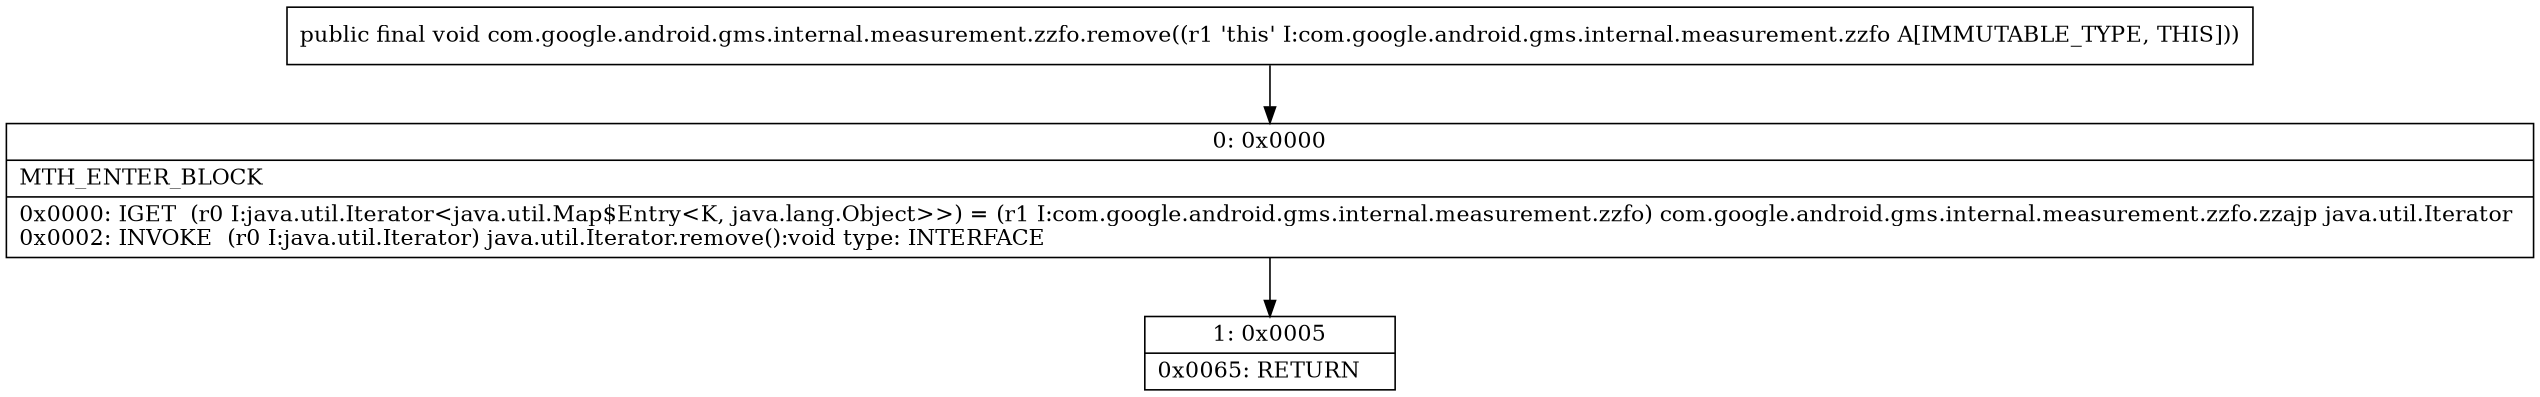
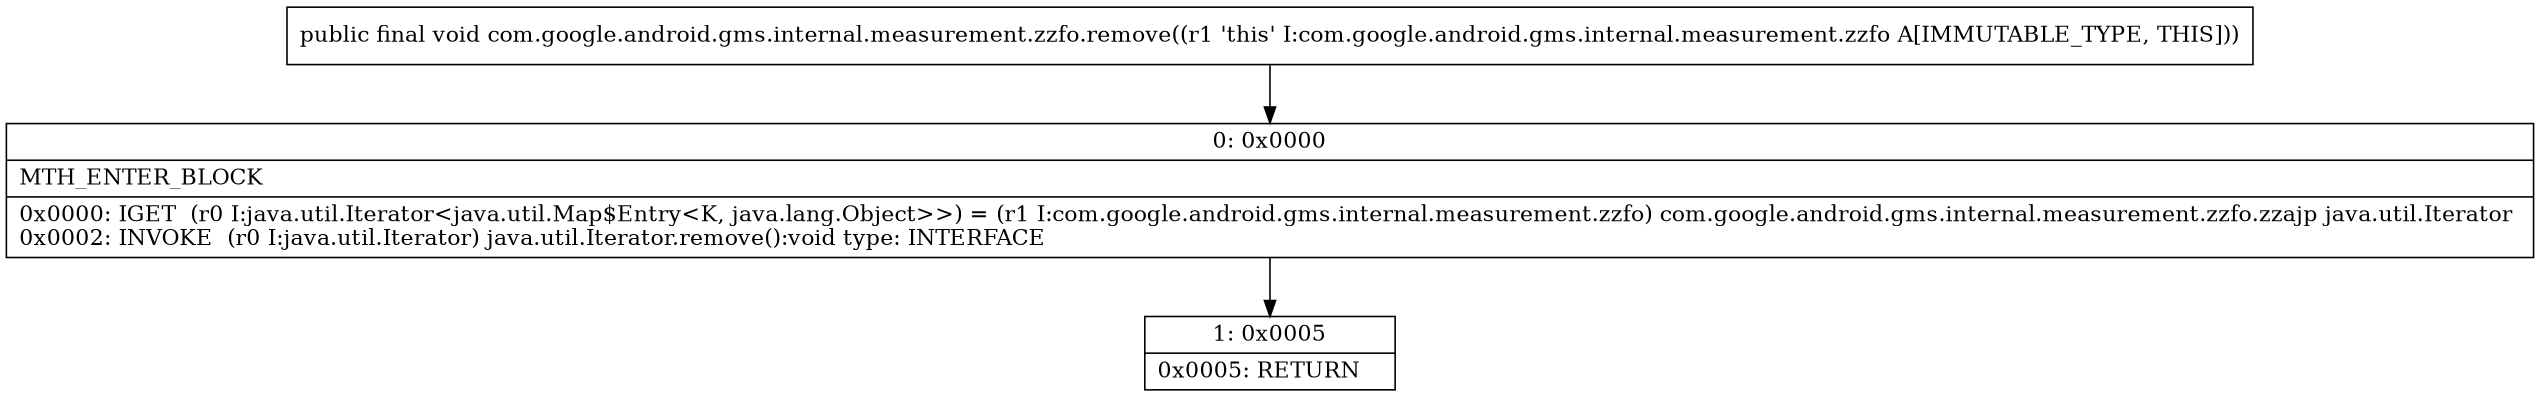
node "1: 0x0005": text "0x0065: RETURN" -> "0x0005: RETURN"
